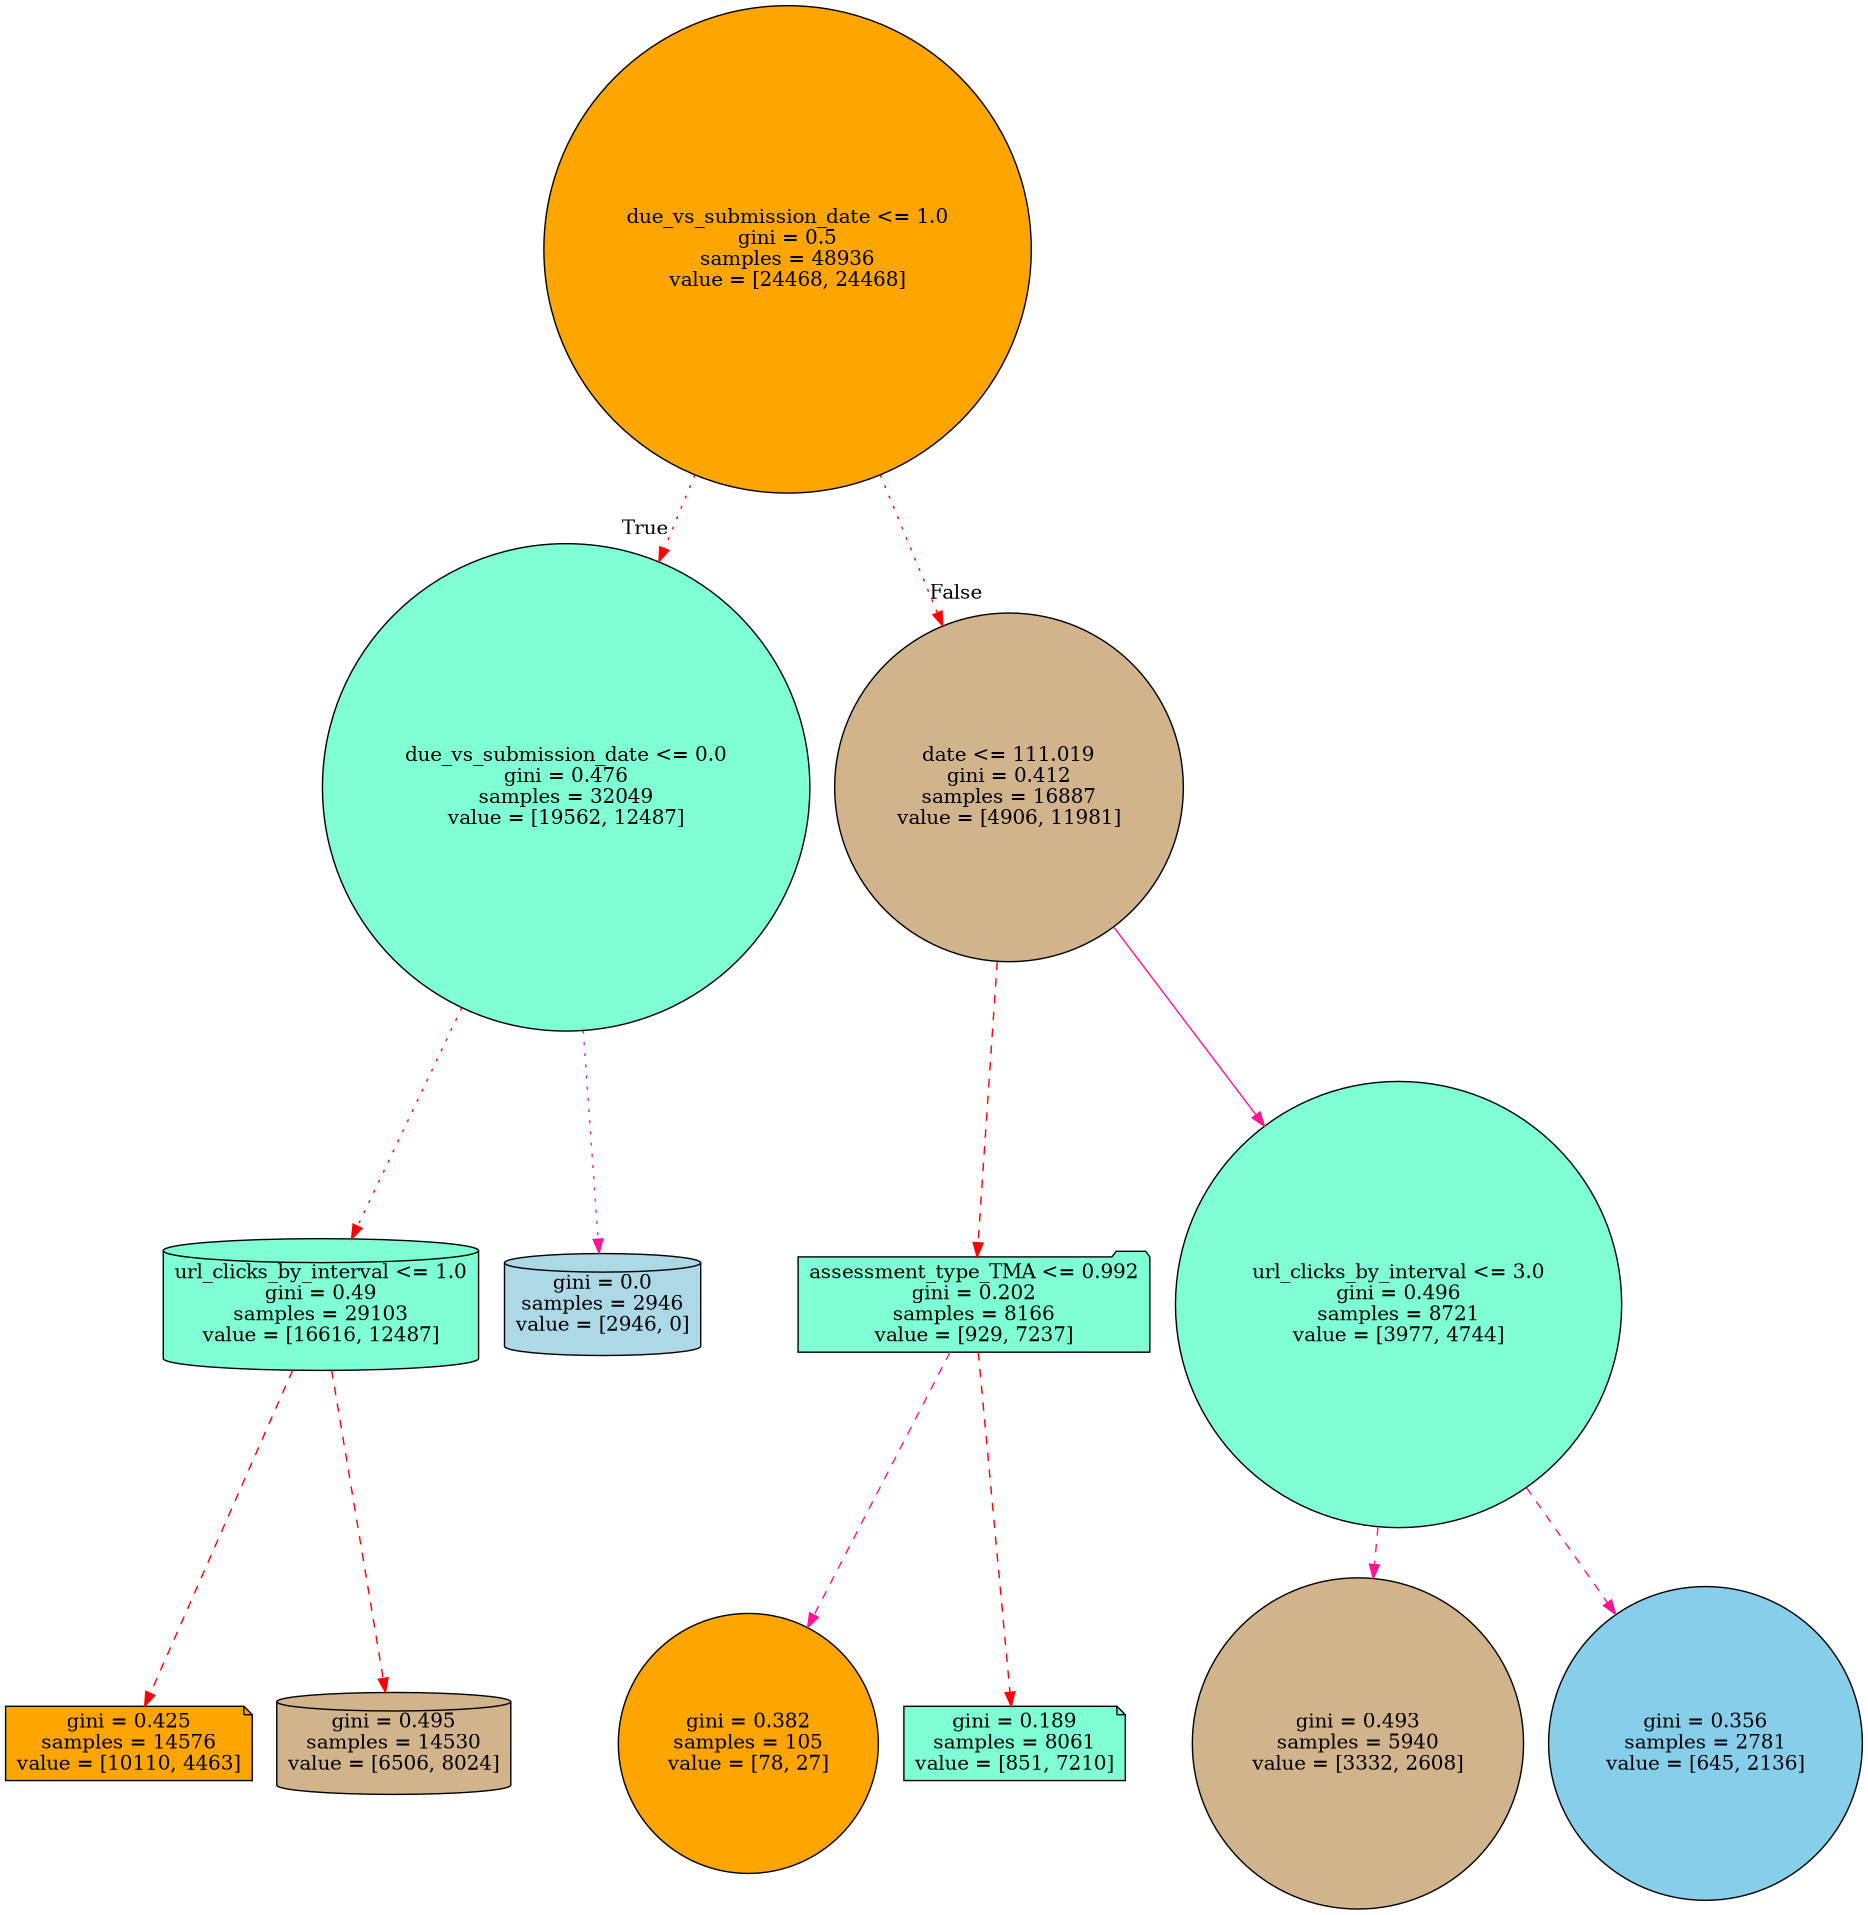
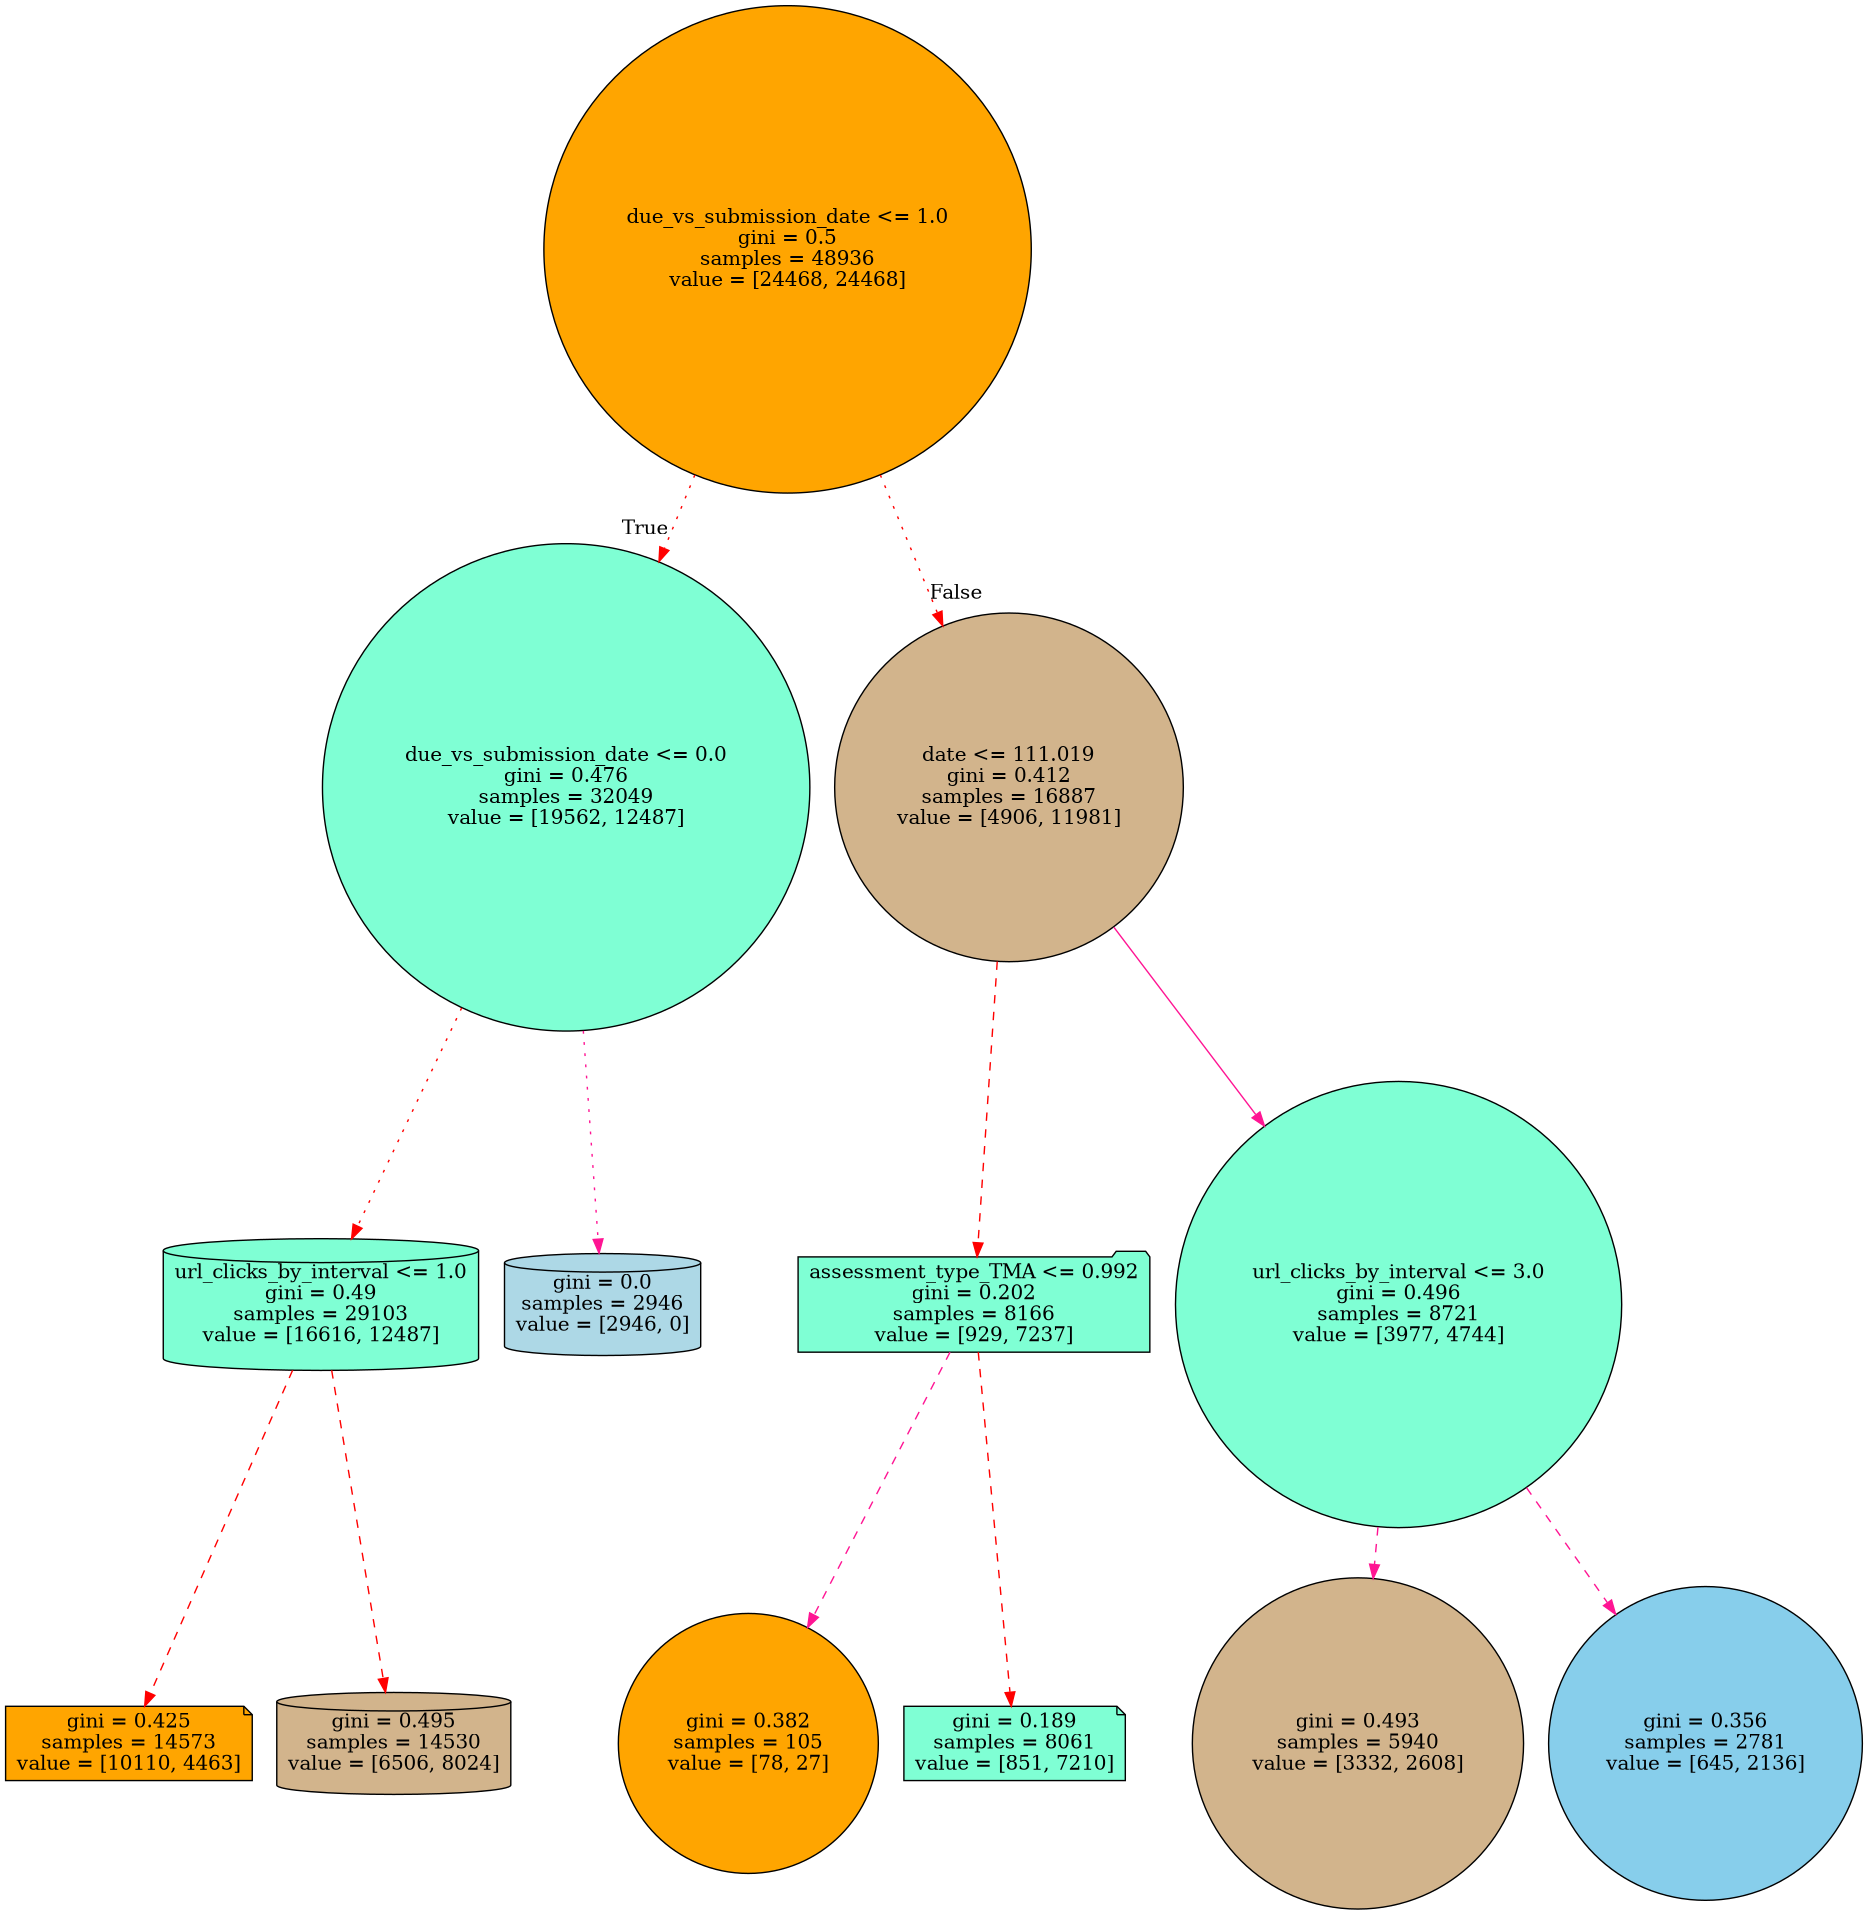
node "gini = 0.425 samples = 14576 value = [10110, 4463]": label "gini = 0.425 samples = 14576 value = [10110, 4463]" -> "gini = 0.425 samples = 14573 value = [10110, 4463]"
